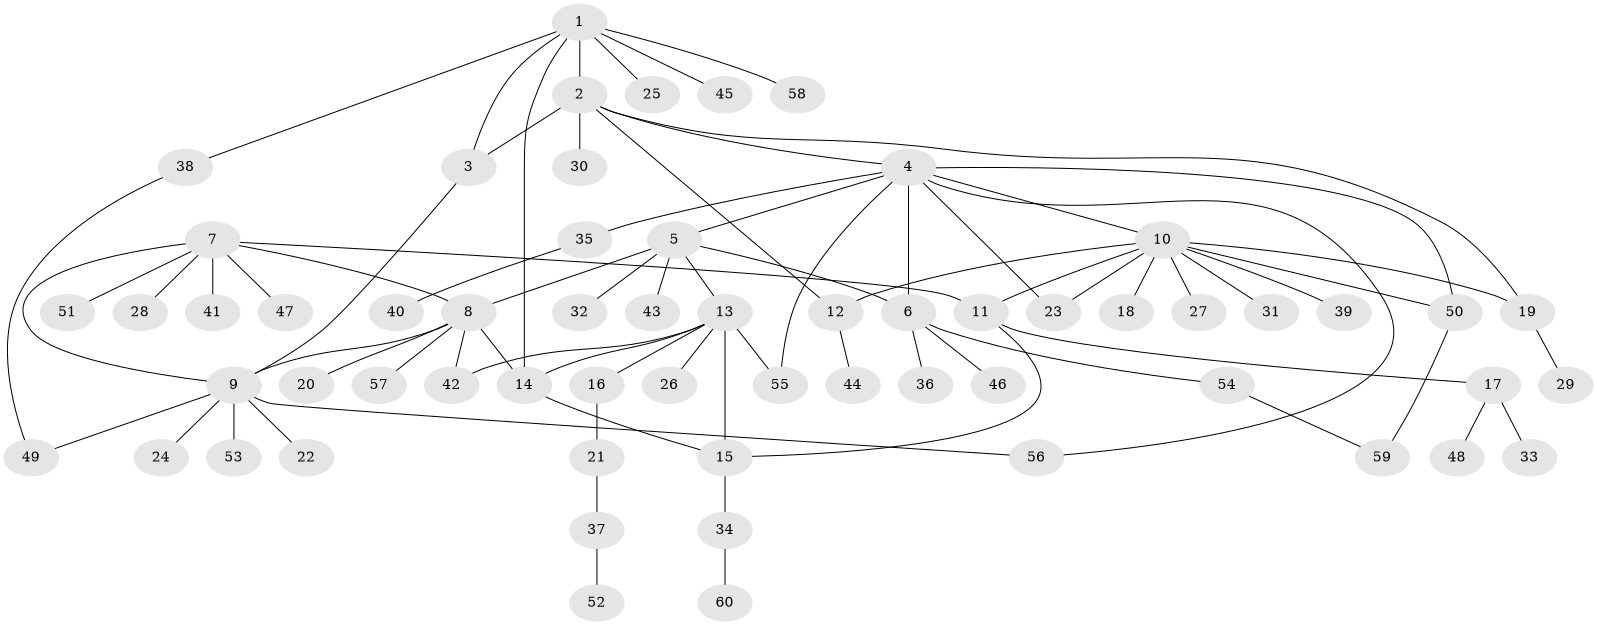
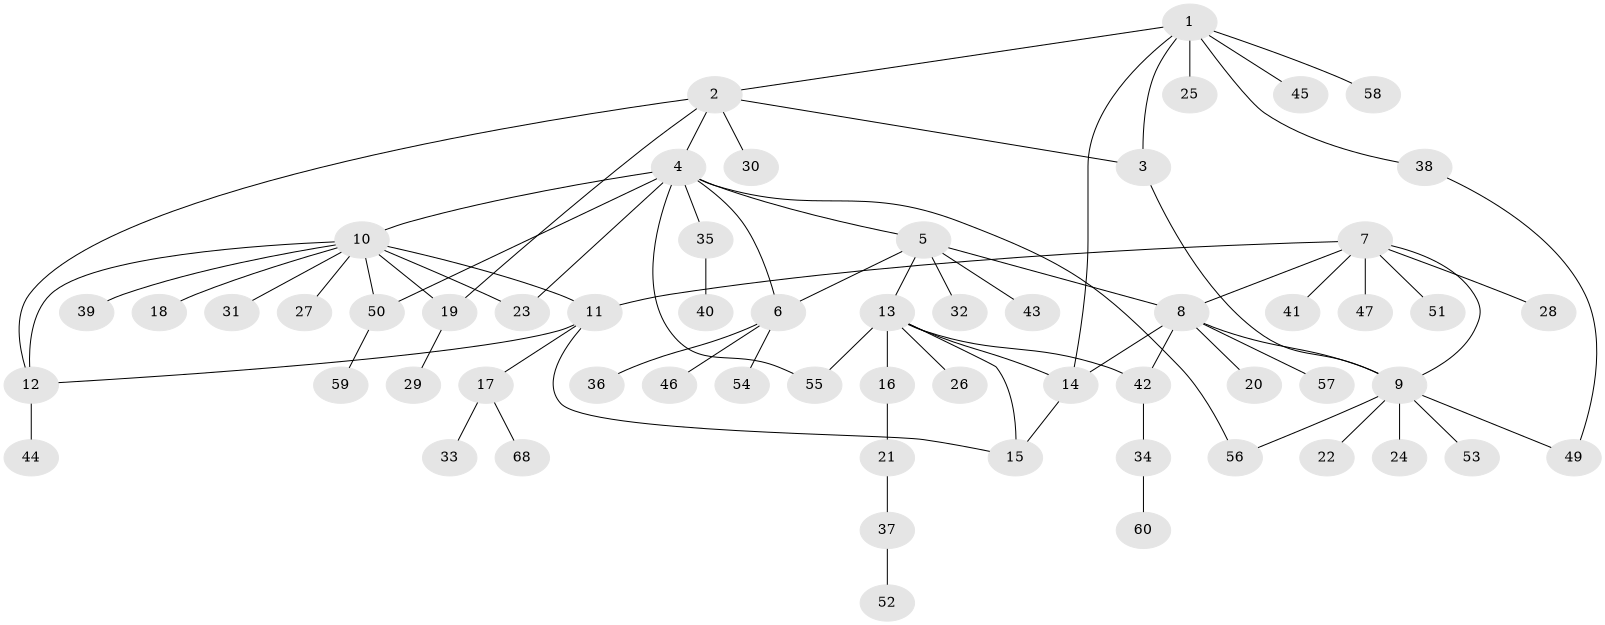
edge "11" -- "12": added
edge "54" -- "59": removed
node "48": label "48" -> "68"
edge "15" -- "34": now "42" -- "34"
